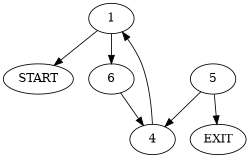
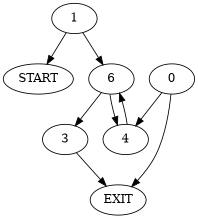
edge "4" -> "1": now "4" -> "6"
node "5": label "5" -> "0"
node "3": added
